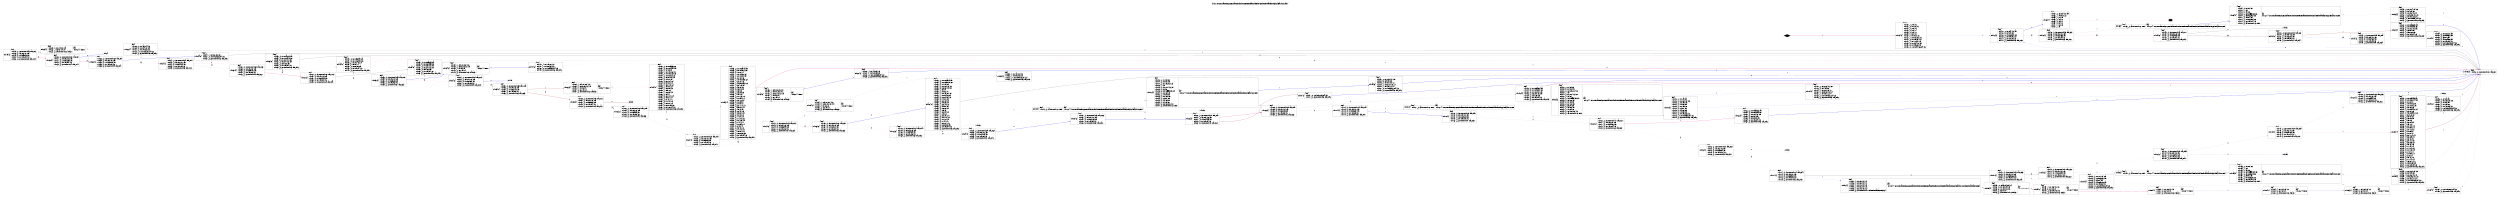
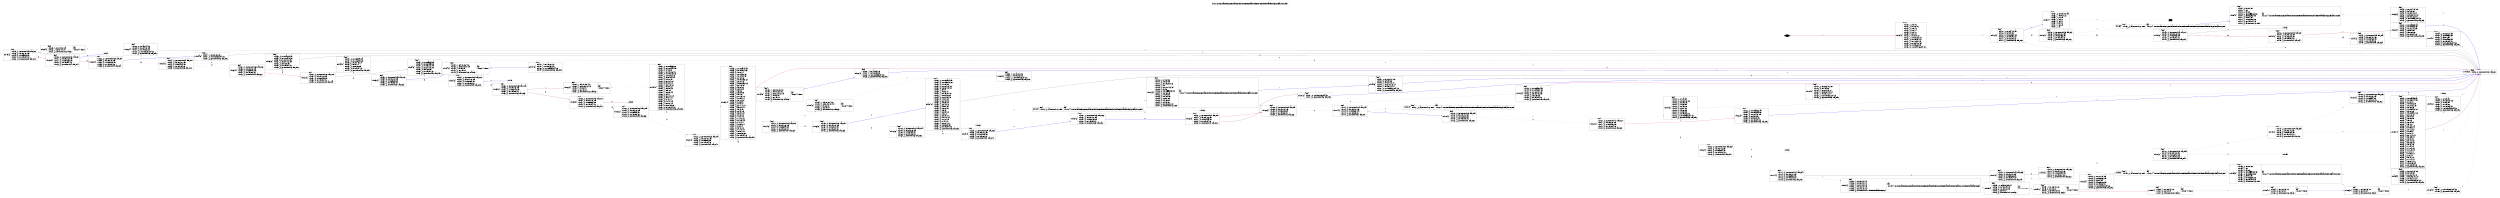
node "0x401d3c [52]": removed
